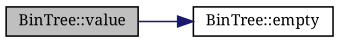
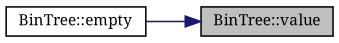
edge "BinTree::value" -> "BinTree::empty": reversed
